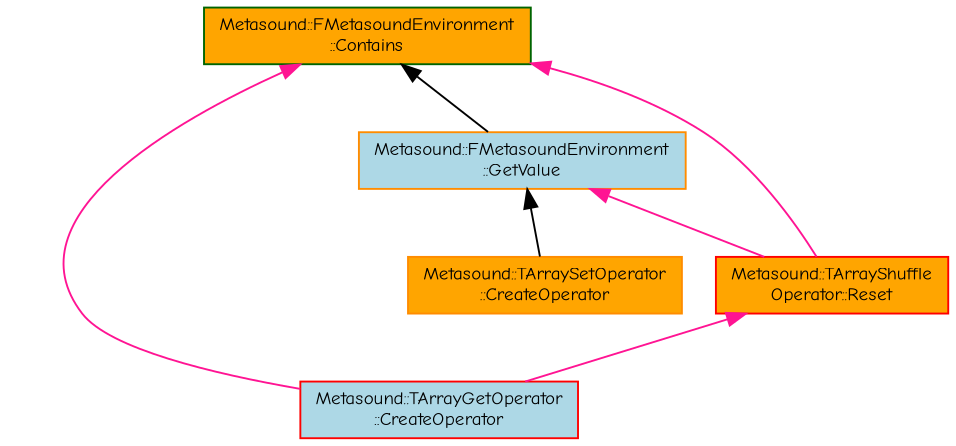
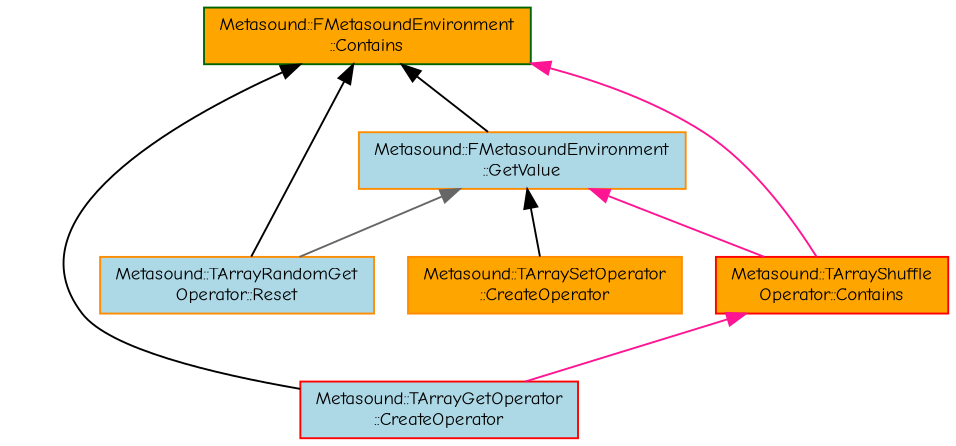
edge "Metasound::TArrayGetOperator ::CreateOperator" -> "Metasound::FMetasoundEnvironment ::Contains": color deeppink -> black
node "Metasound::TArrayRandomGet Operator::Reset": added
node "Metasound::TArrayShuffle Operator::Reset": label "Metasound::TArrayShuffle Operator::Reset" -> "Metasound::TArrayShuffle Operator::Contains"
